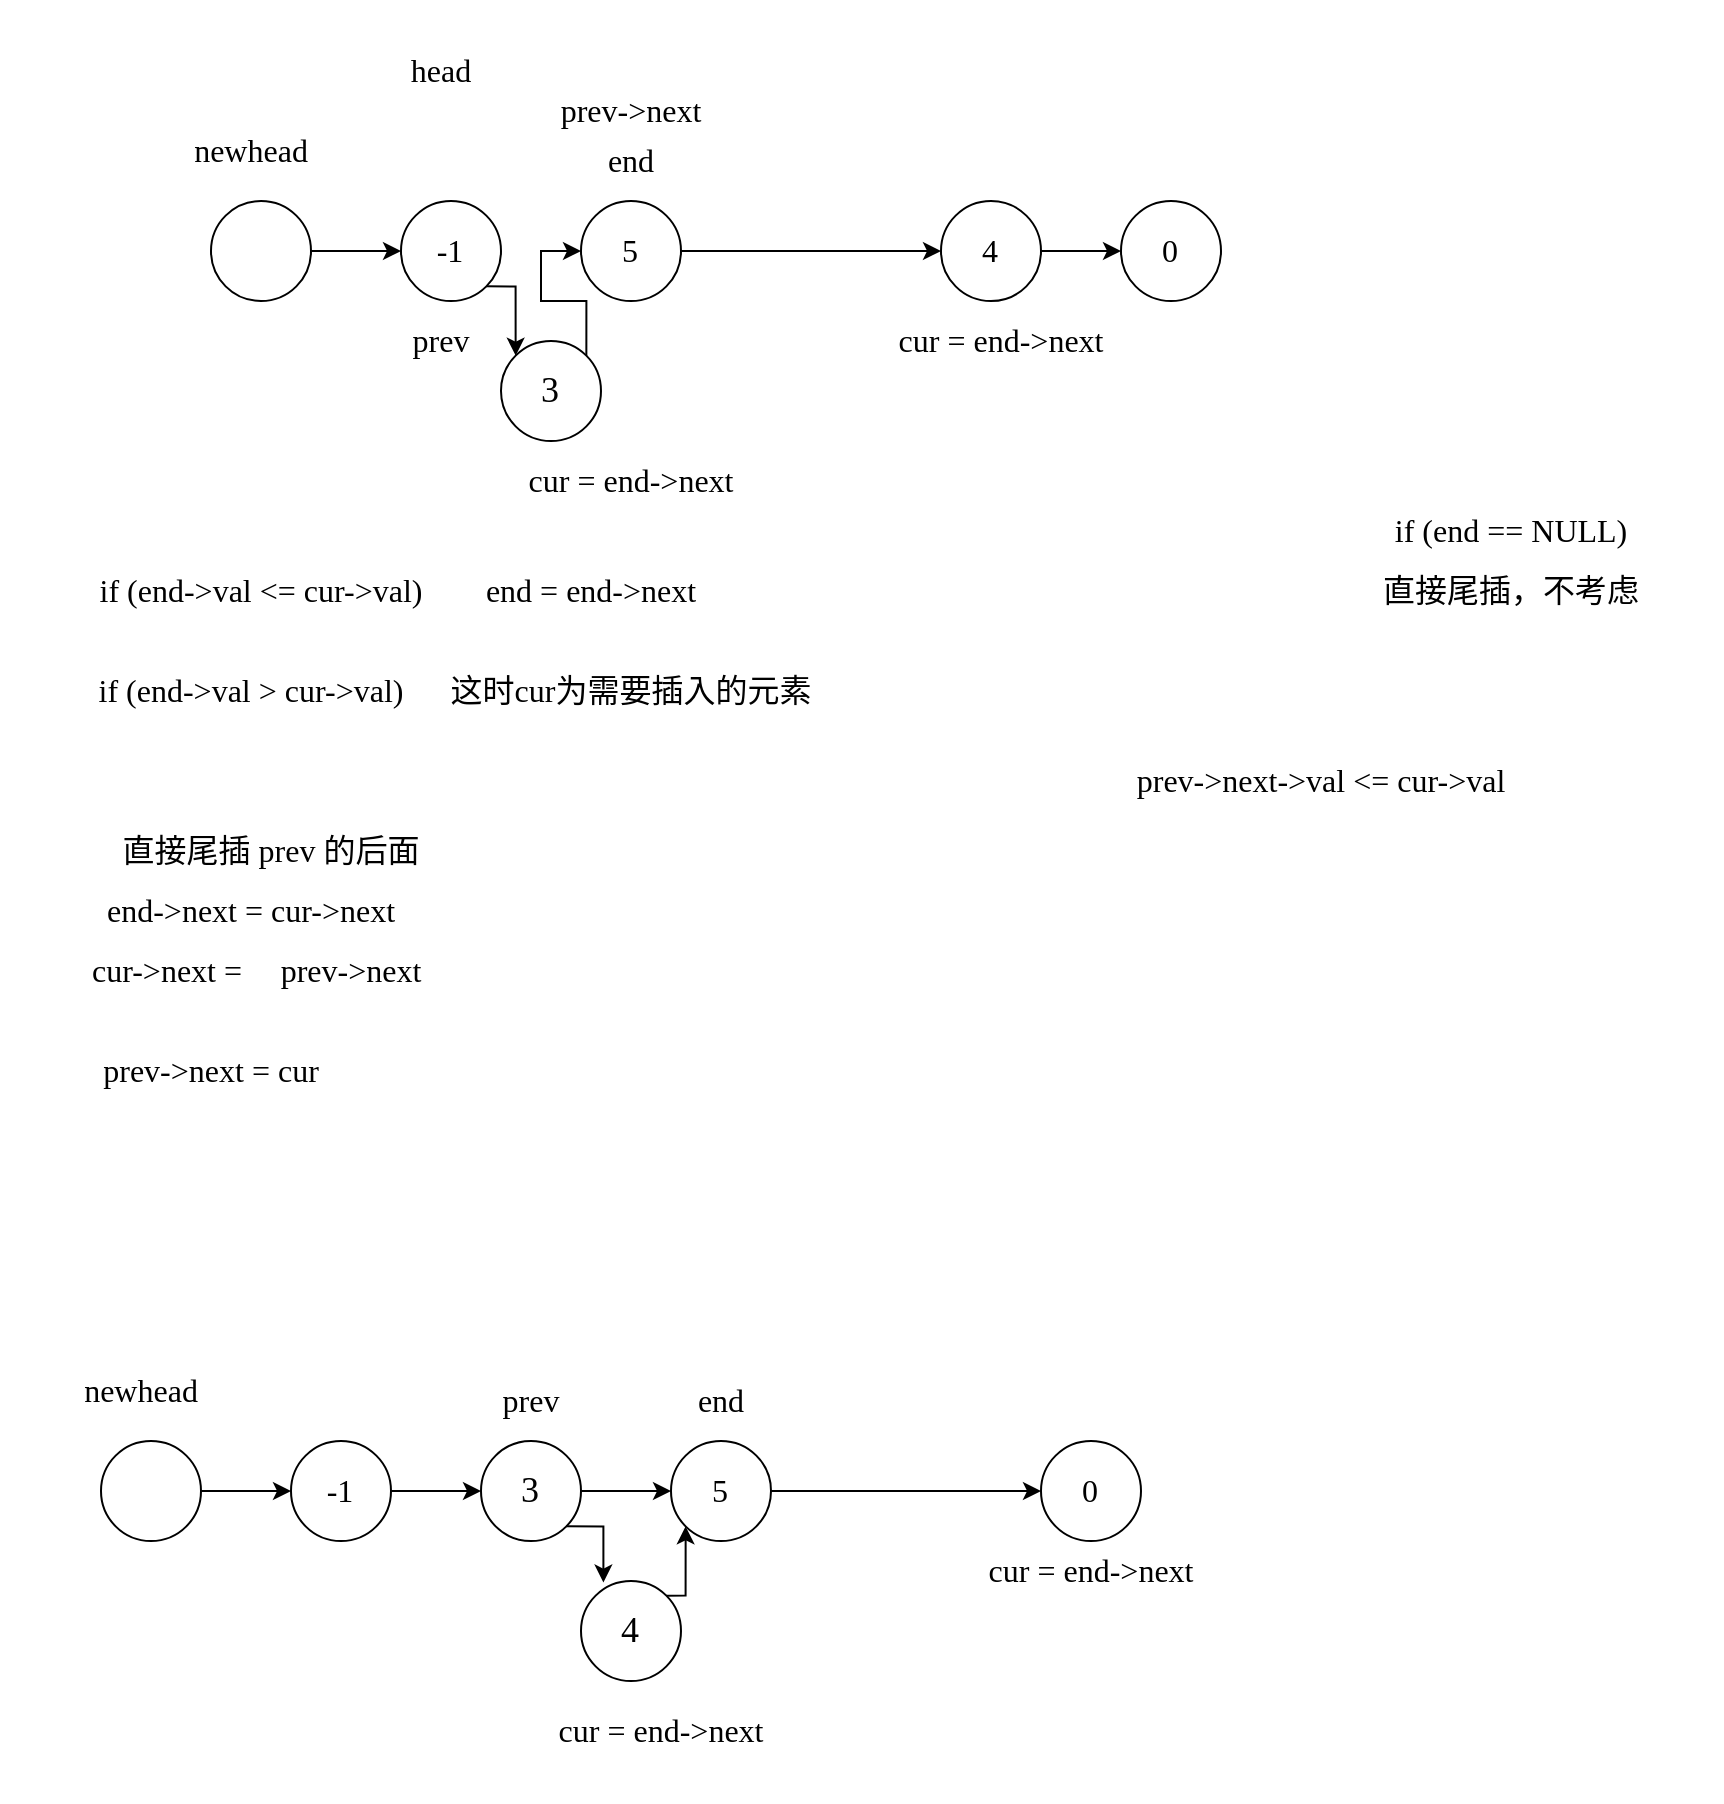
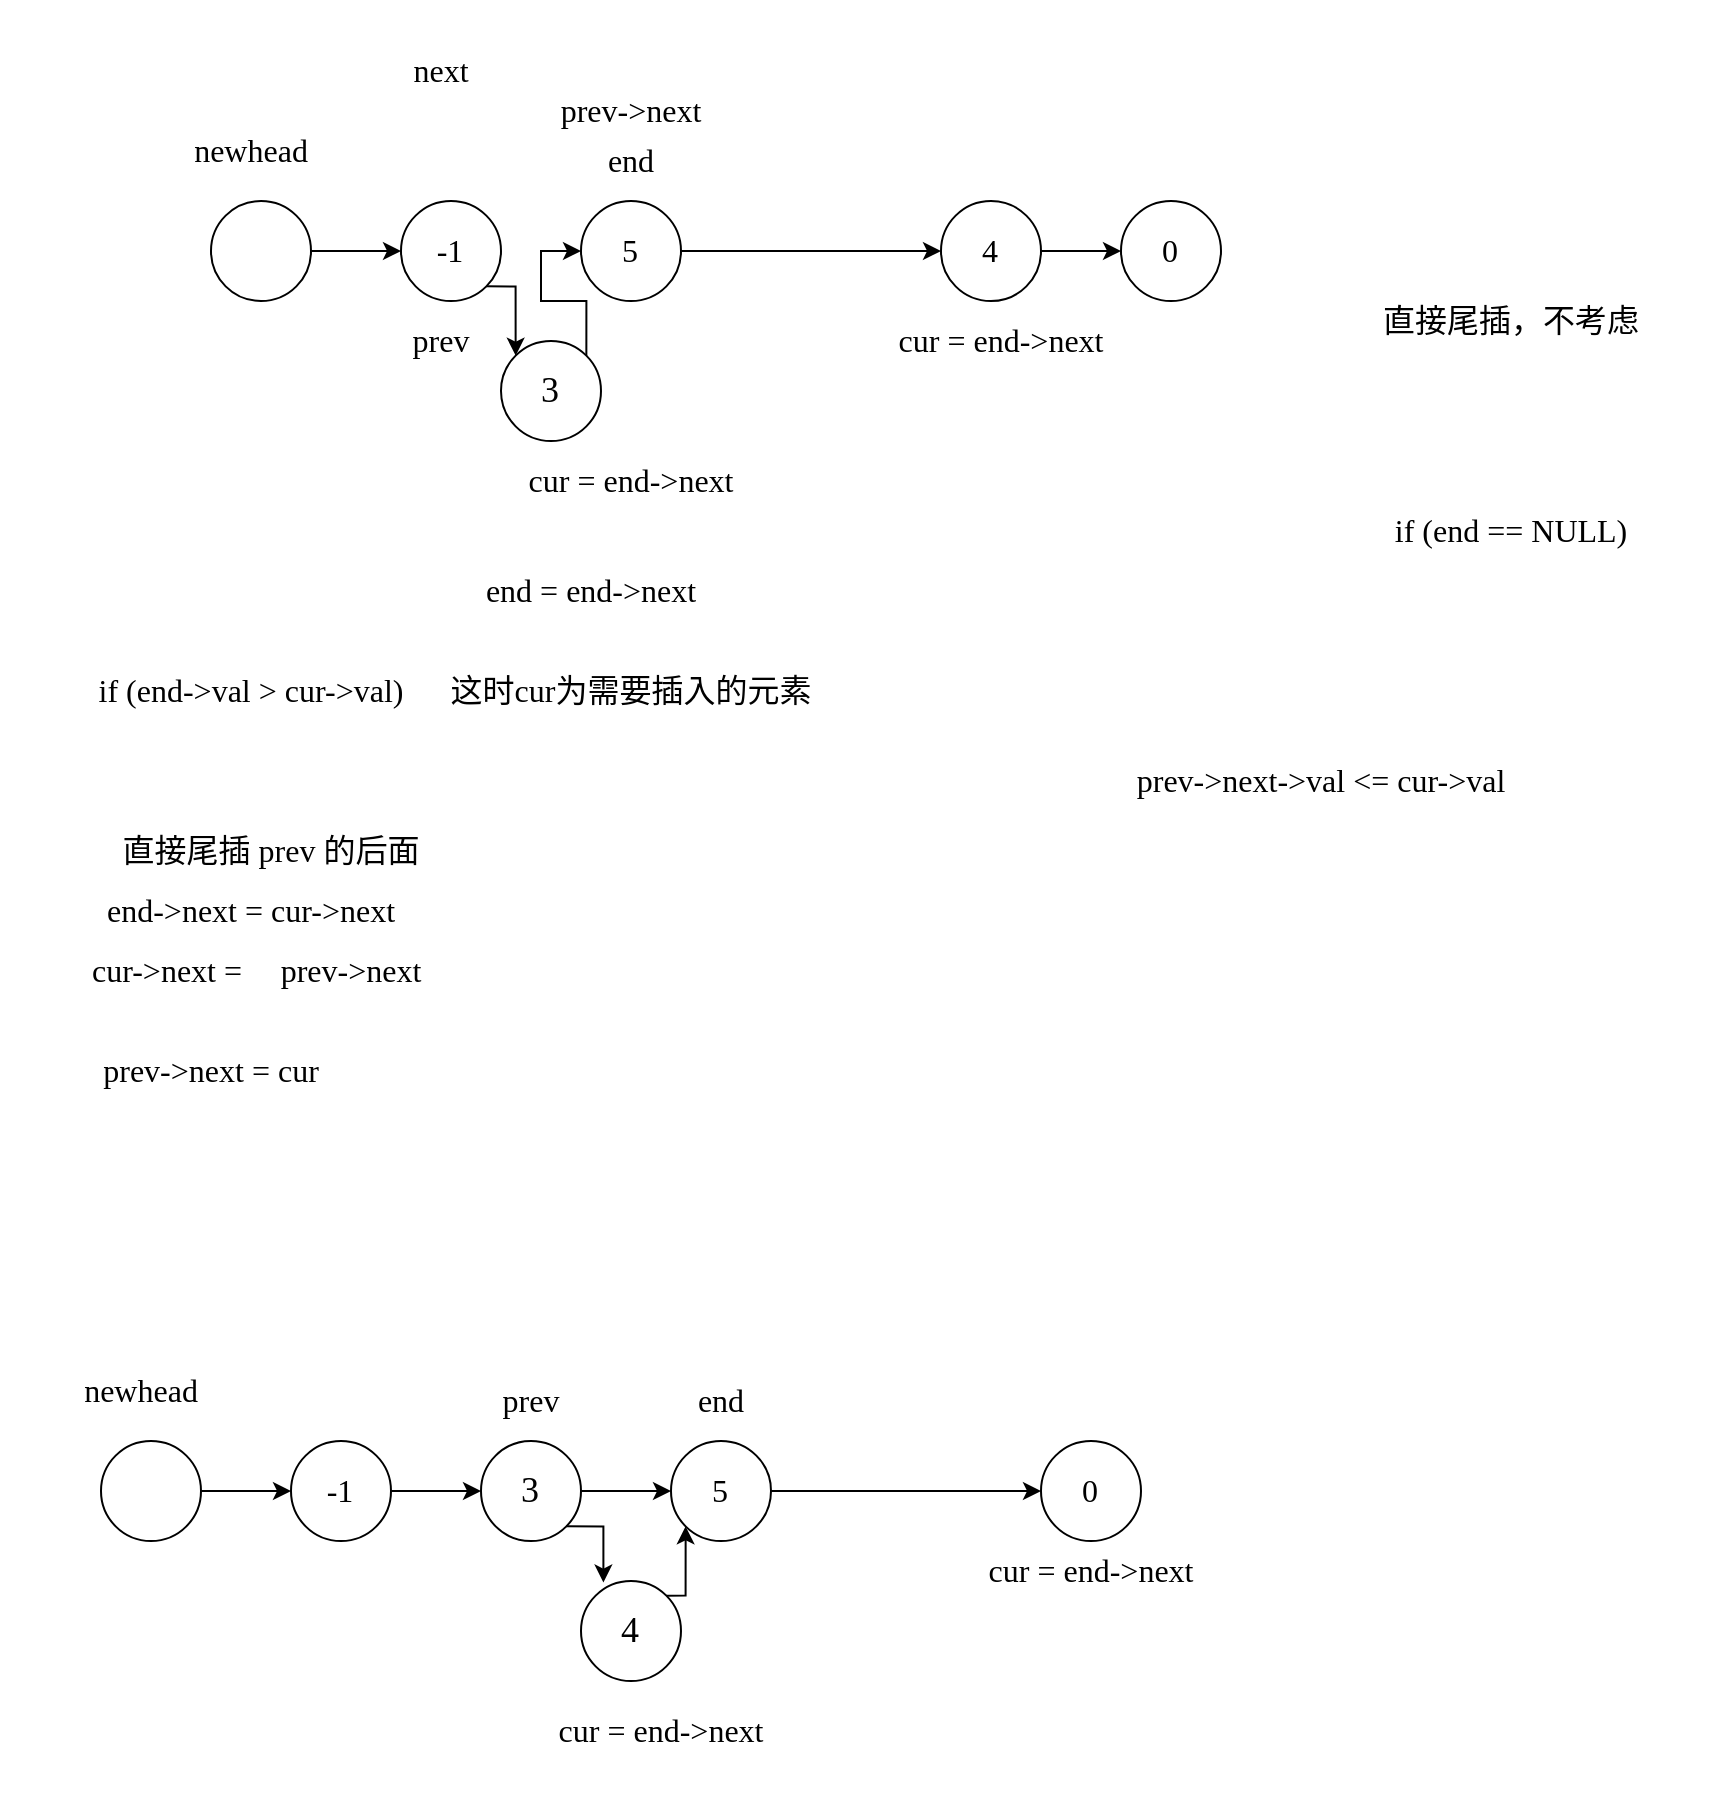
node "head": label "head" -> "next"
node "if (end->val <= cur->val)": removed
node "直接尾插，不考虑": moved (1511, 591) -> (1511, 321)
